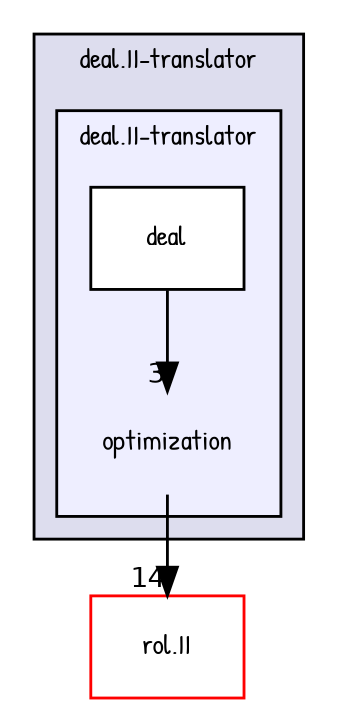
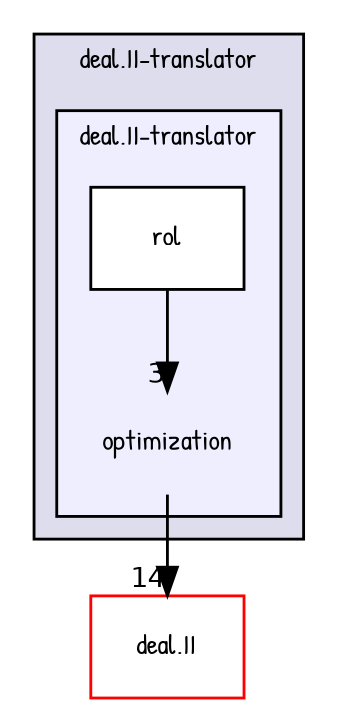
node "deal": label "deal" -> "rol"
node "rol.II": label "rol.II" -> "deal.II"
